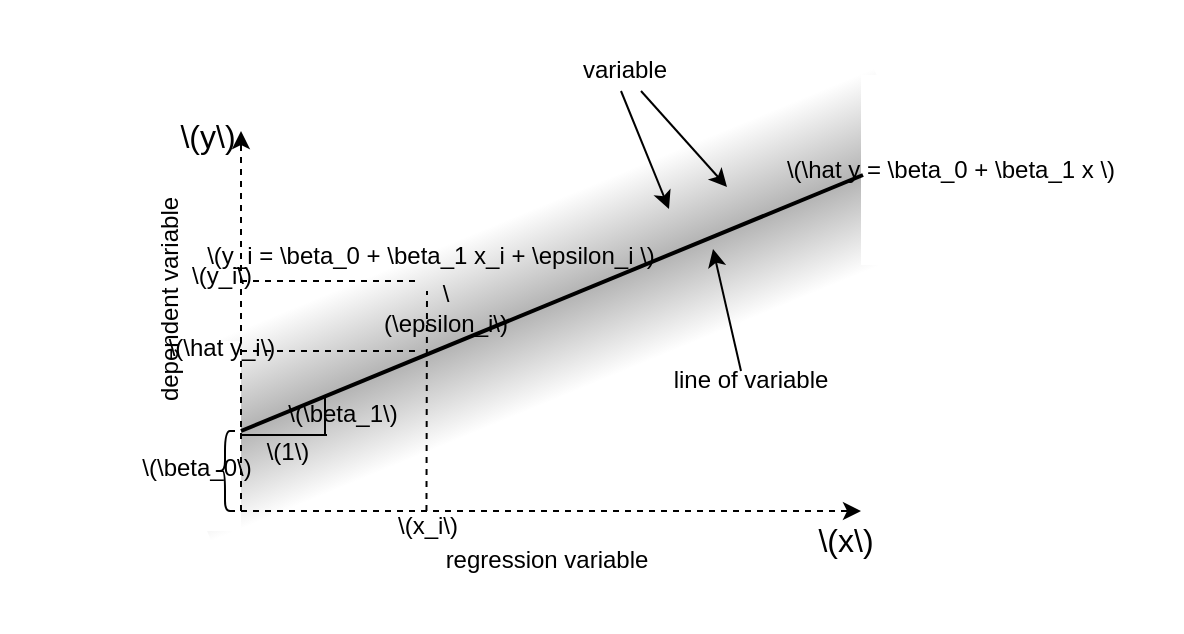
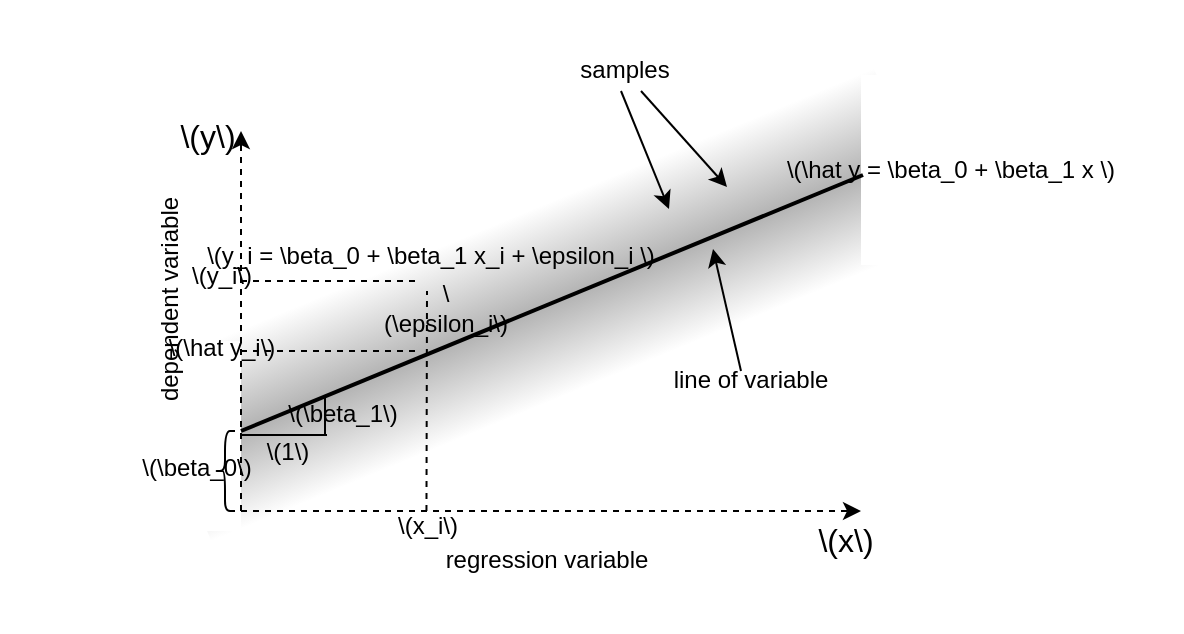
node "variable": label "variable" -> "samples"
